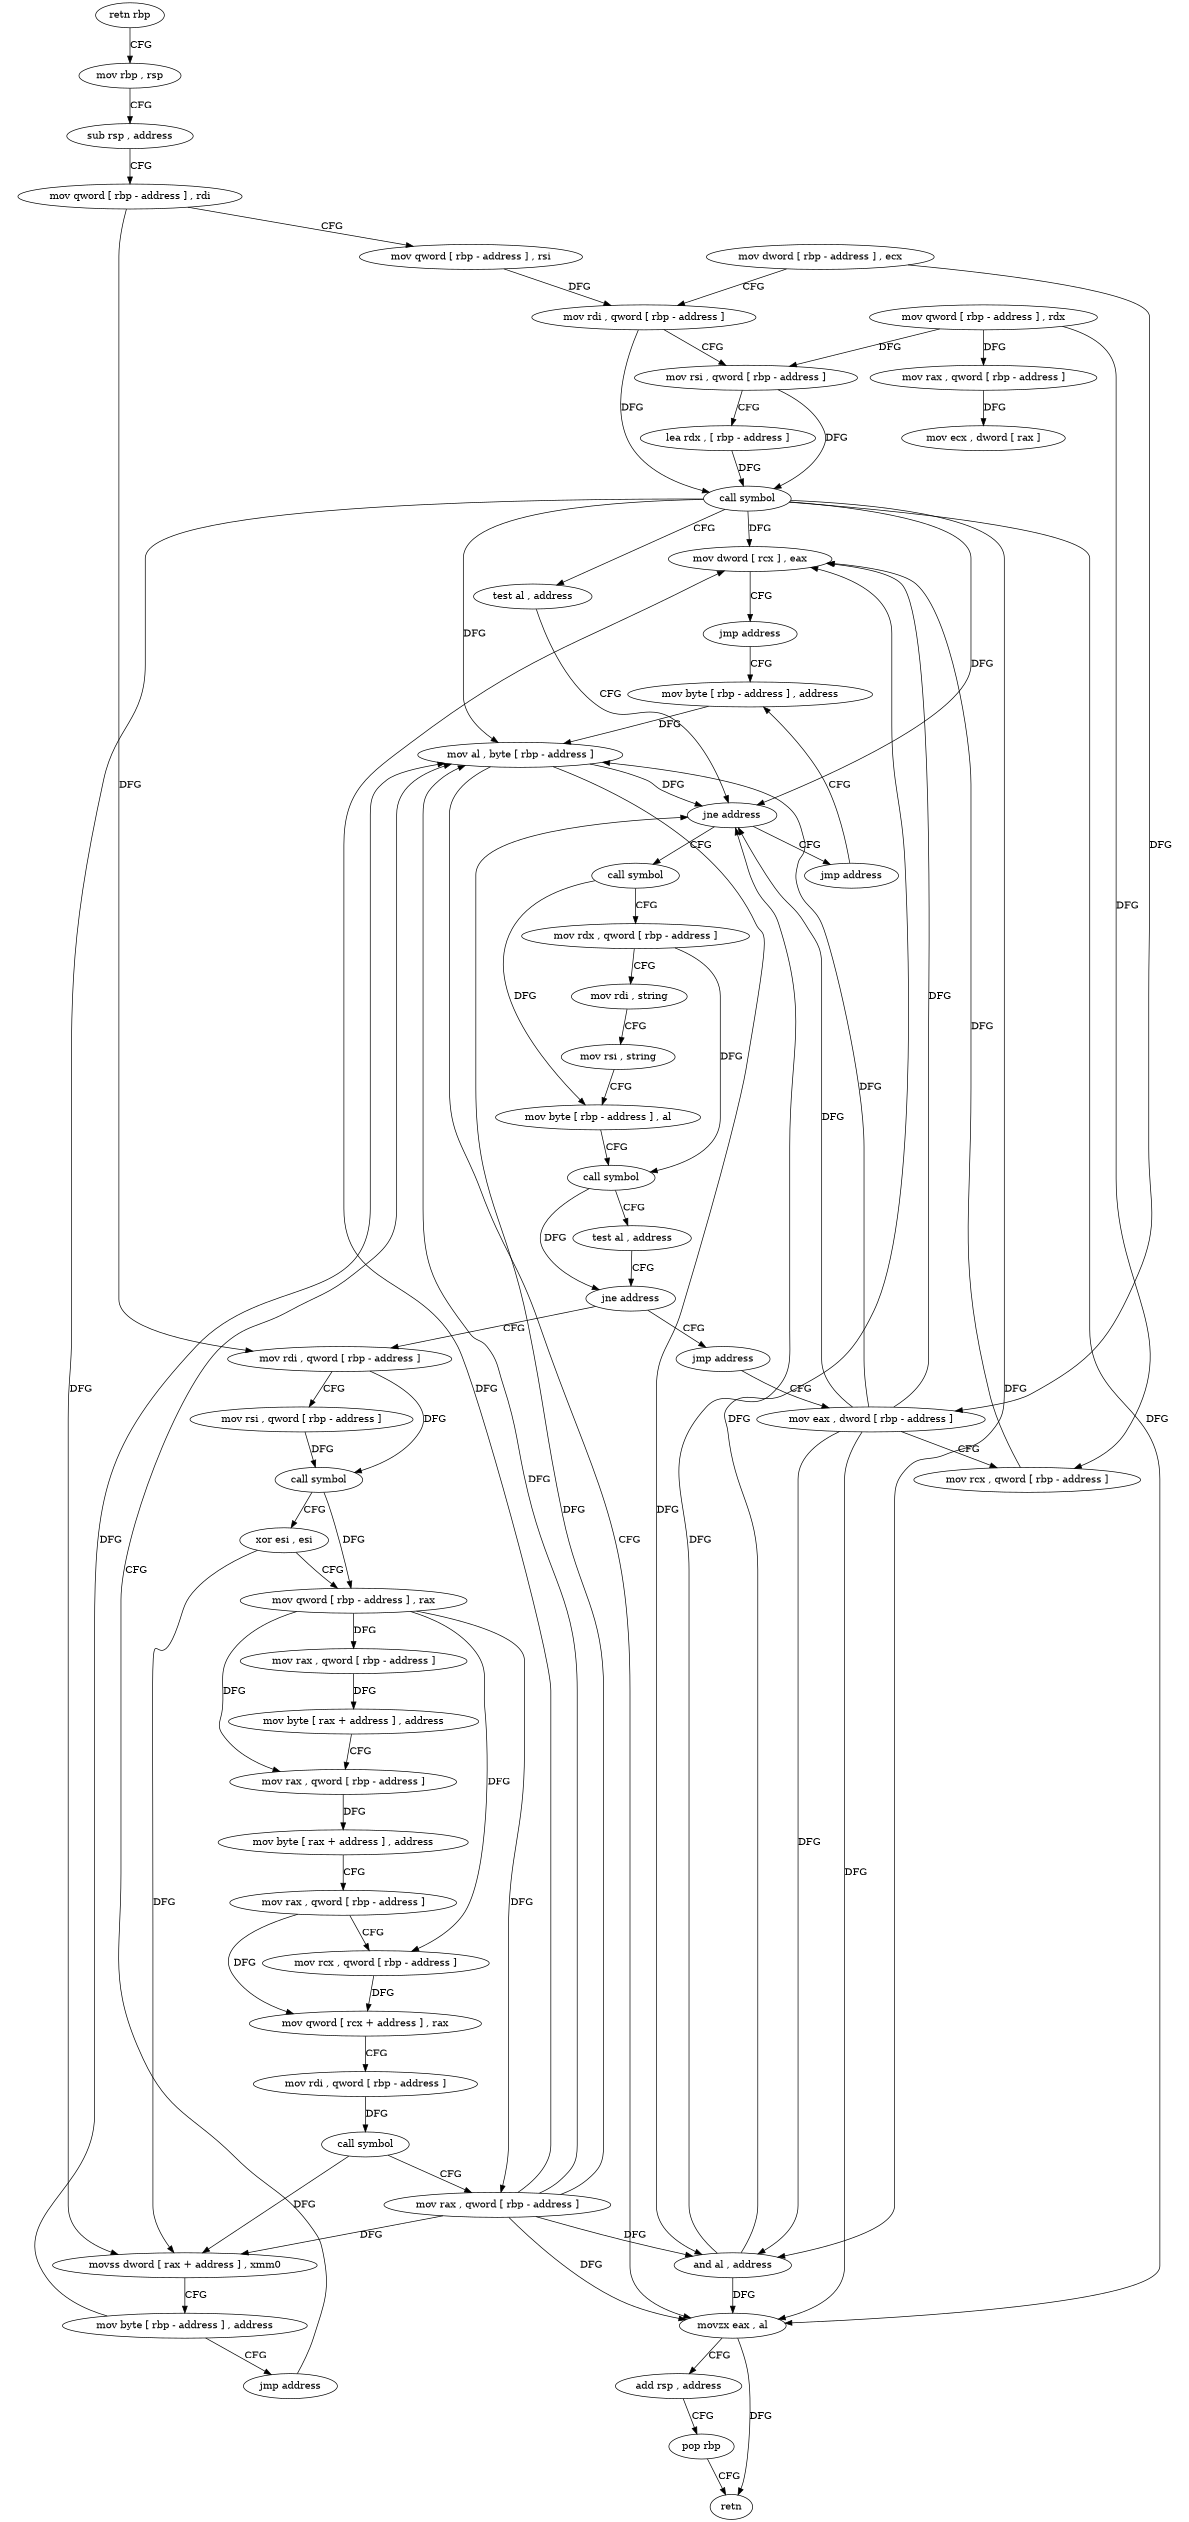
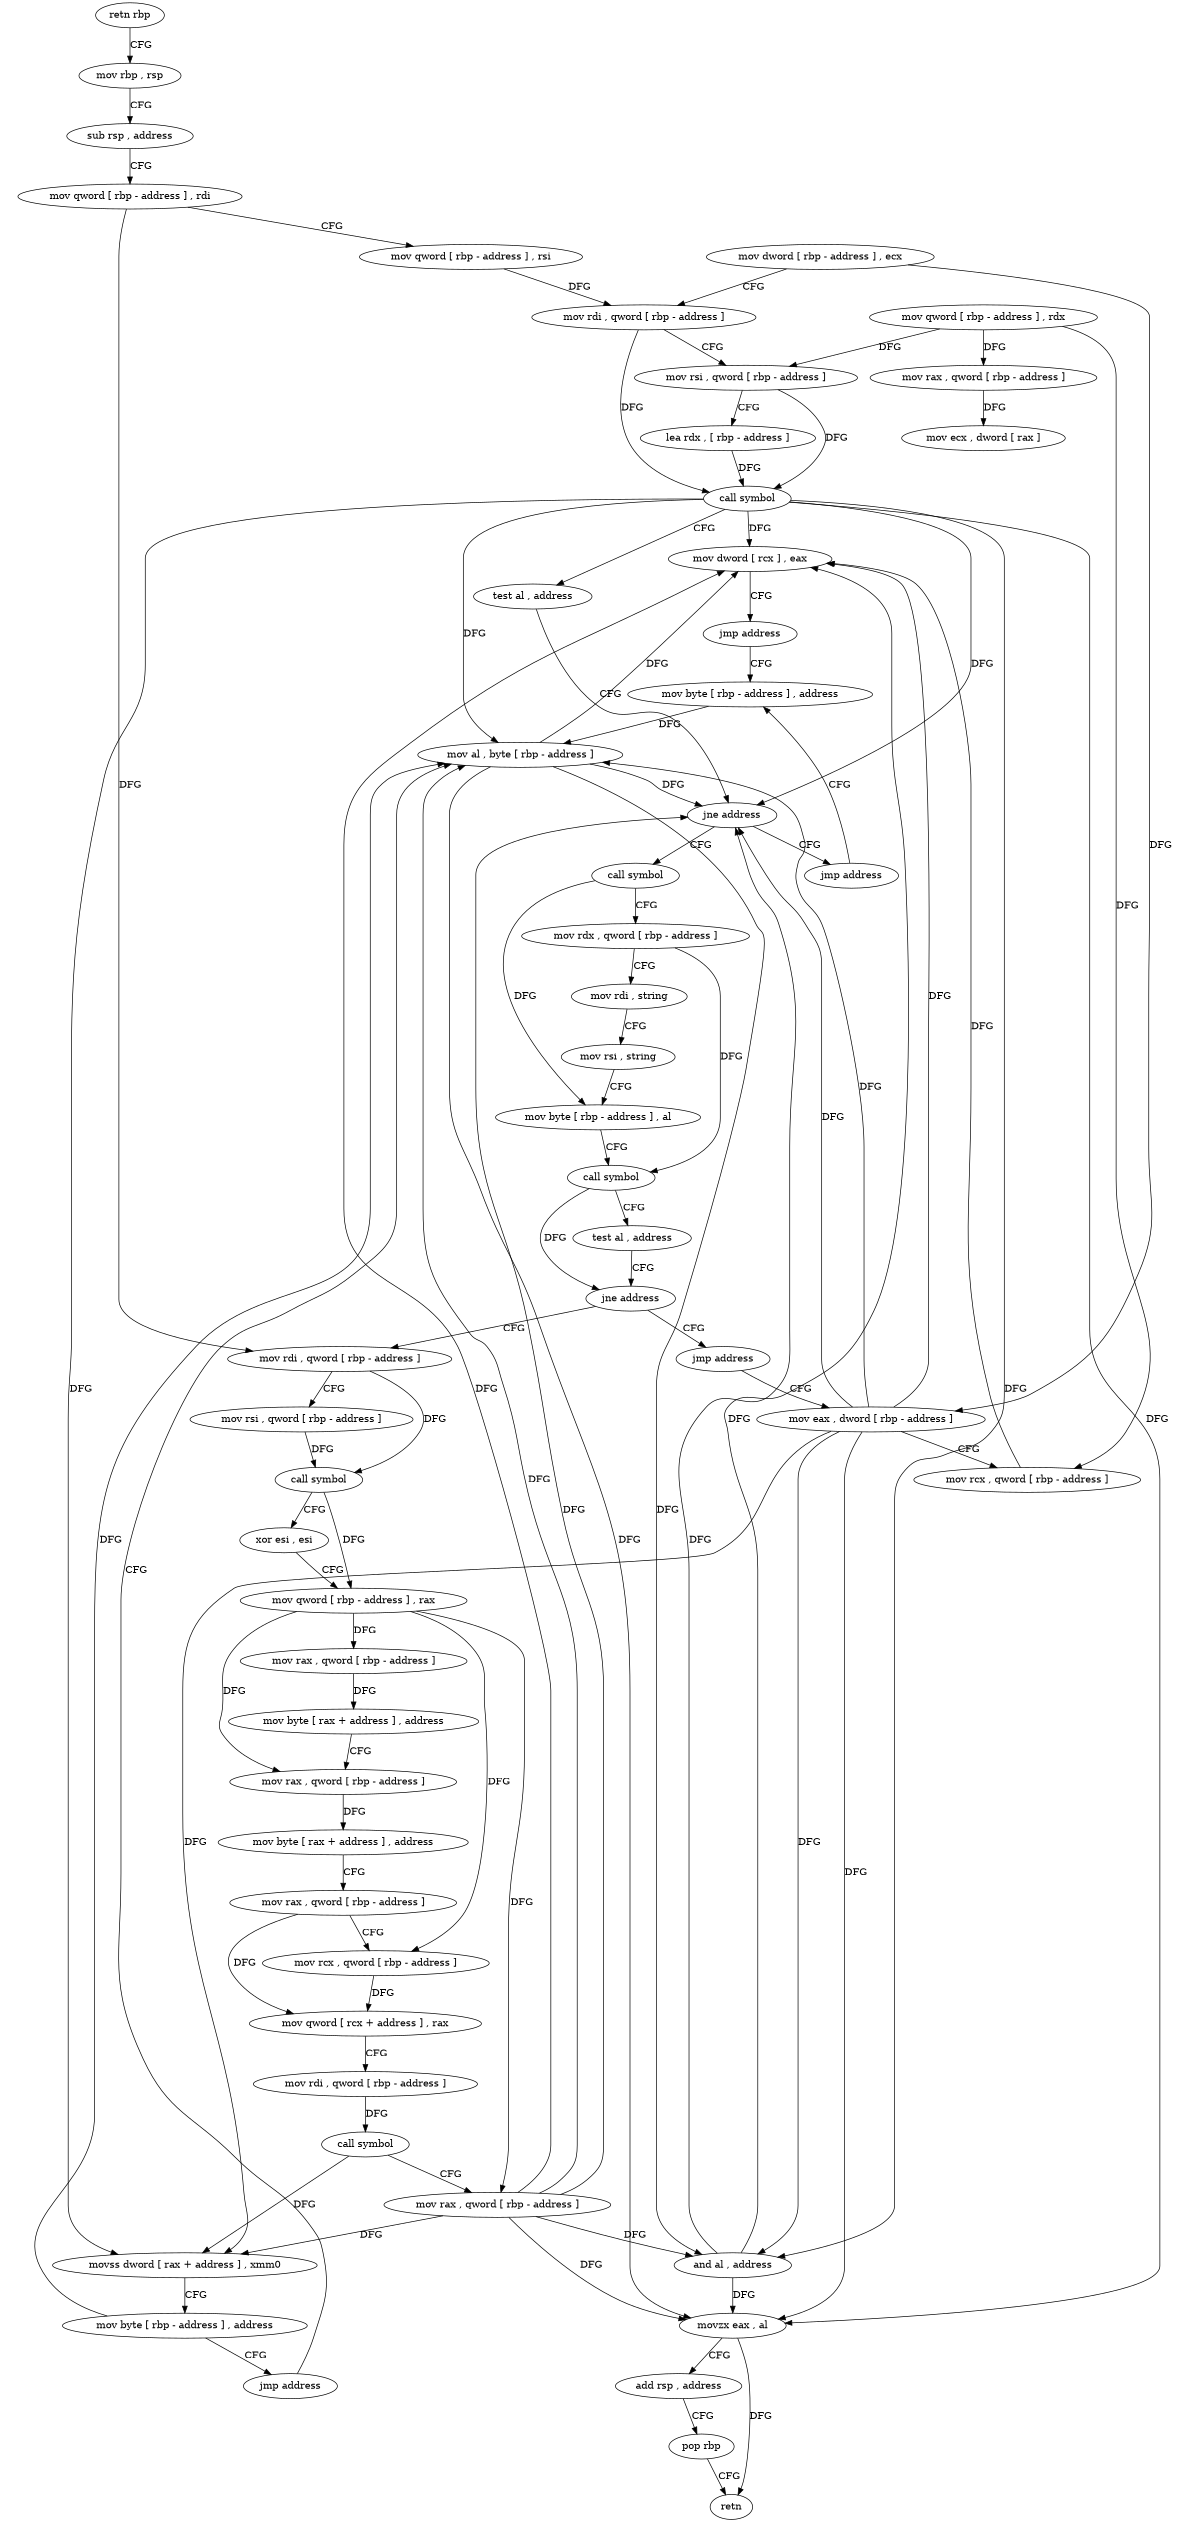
edge "mov al , byte [ rbp - address ]" -> "mov dword [ rcx ] , eax": added, label "DFG"
edge "mov al , byte [ rbp - address ]" -> "movzx eax , al": label "CFG" -> "DFG"
edge "xor esi , esi" -> "movss dword [ rax + address ] , xmm0": now "mov eax , dword [ rbp - address ]" -> "movss dword [ rax + address ] , xmm0"
